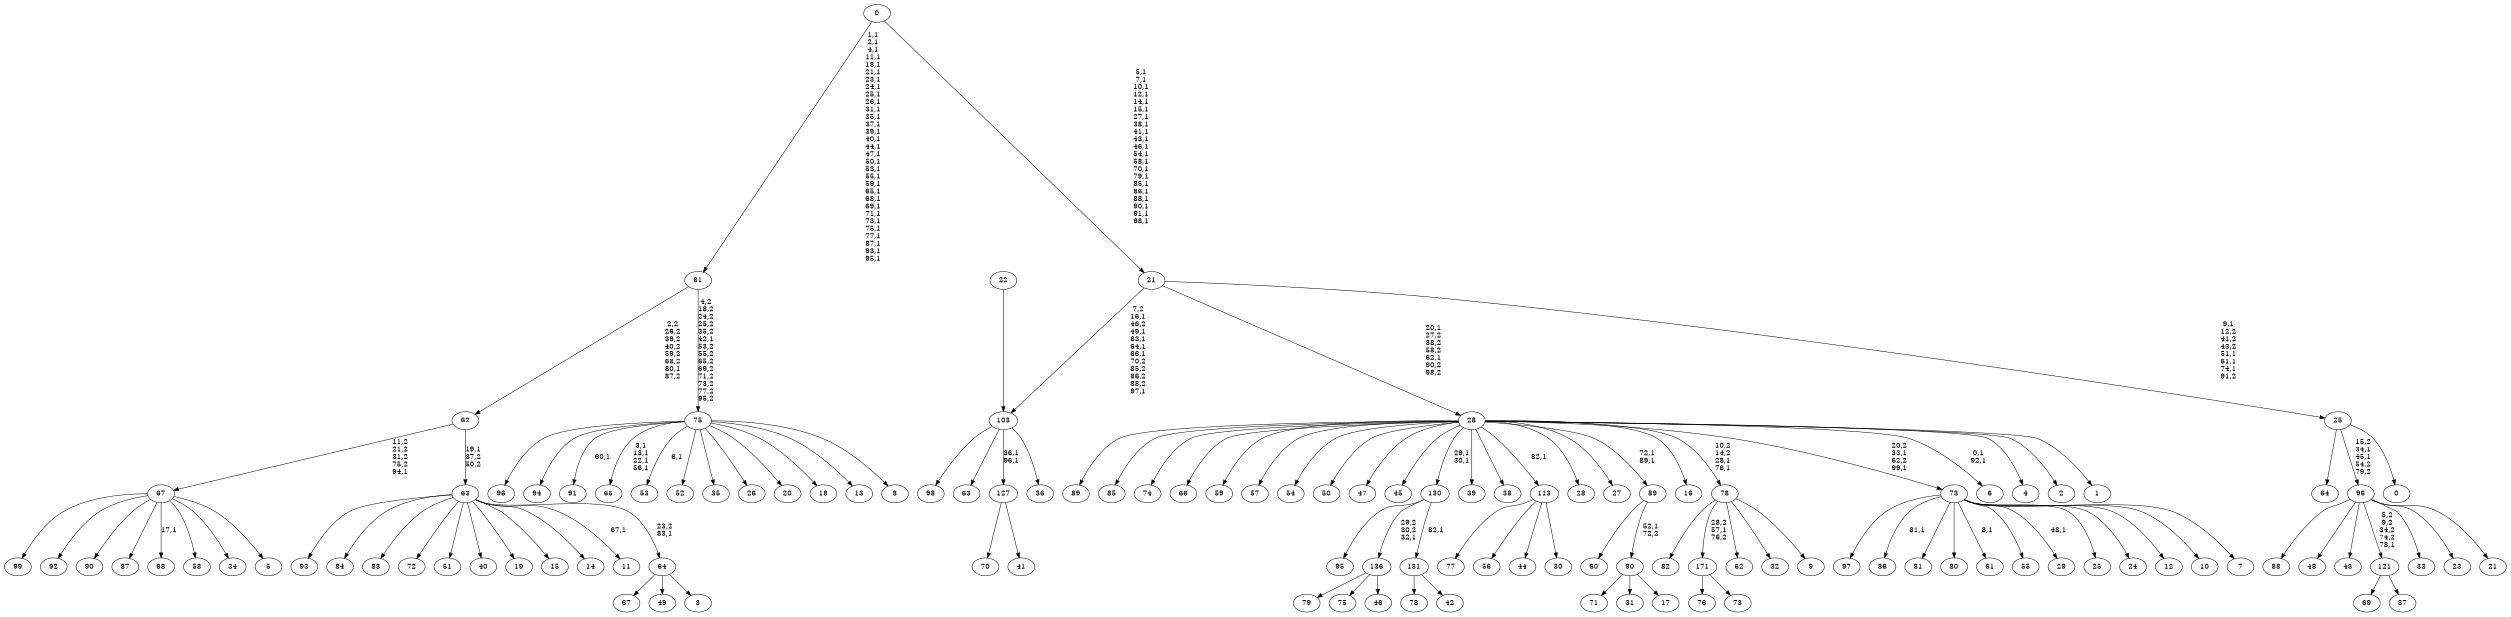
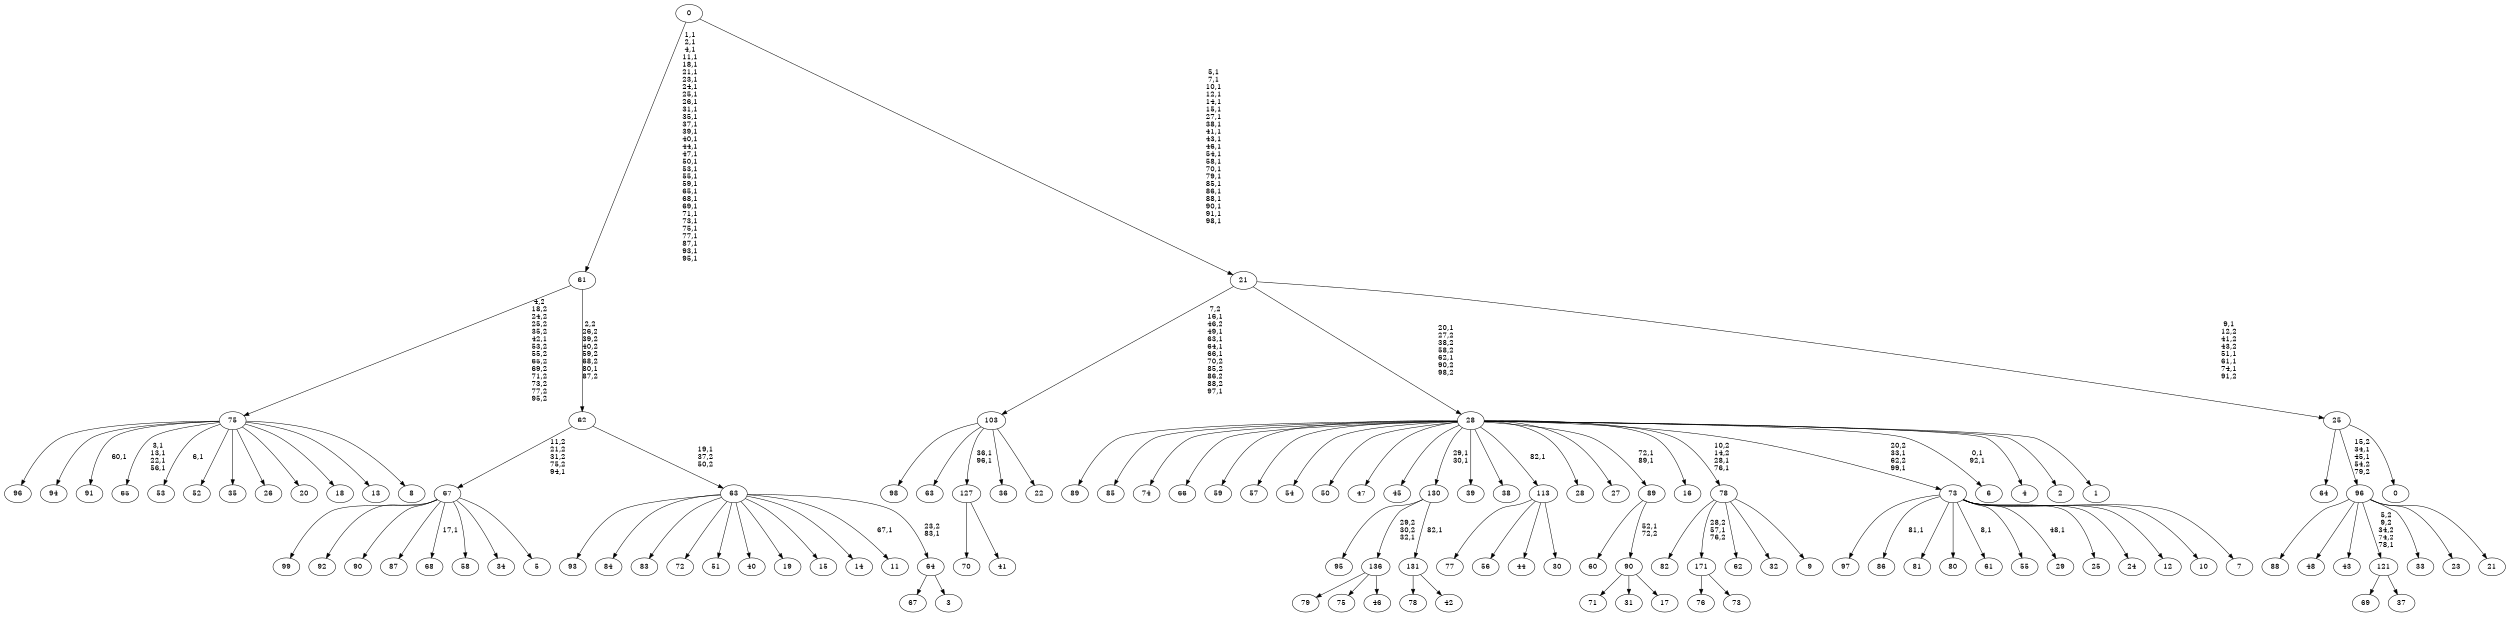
edge "22" -> "103": reversed
node "49": removed
